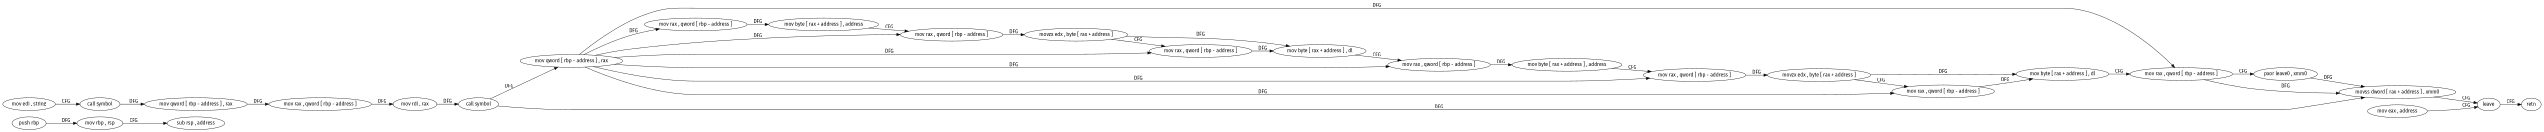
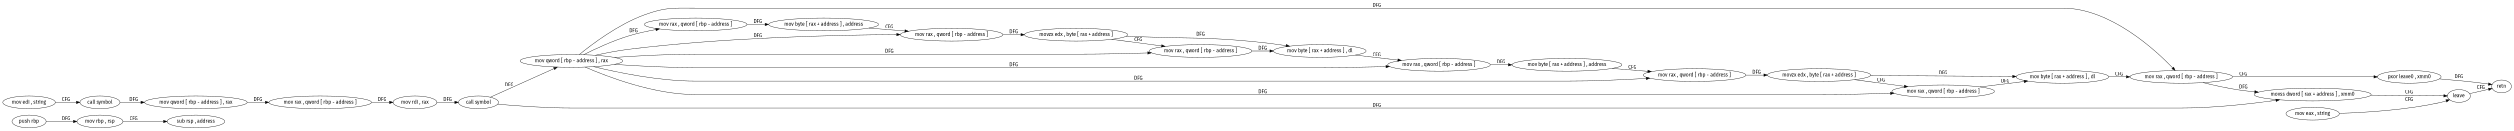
edge "pxor leave0 , xmm0" -> "movss dword [ rax + address ] , xmm0": now "pxor leave0 , xmm0" -> "retn"
node "mov eax , address": label "mov eax , address" -> "mov eax , string"
